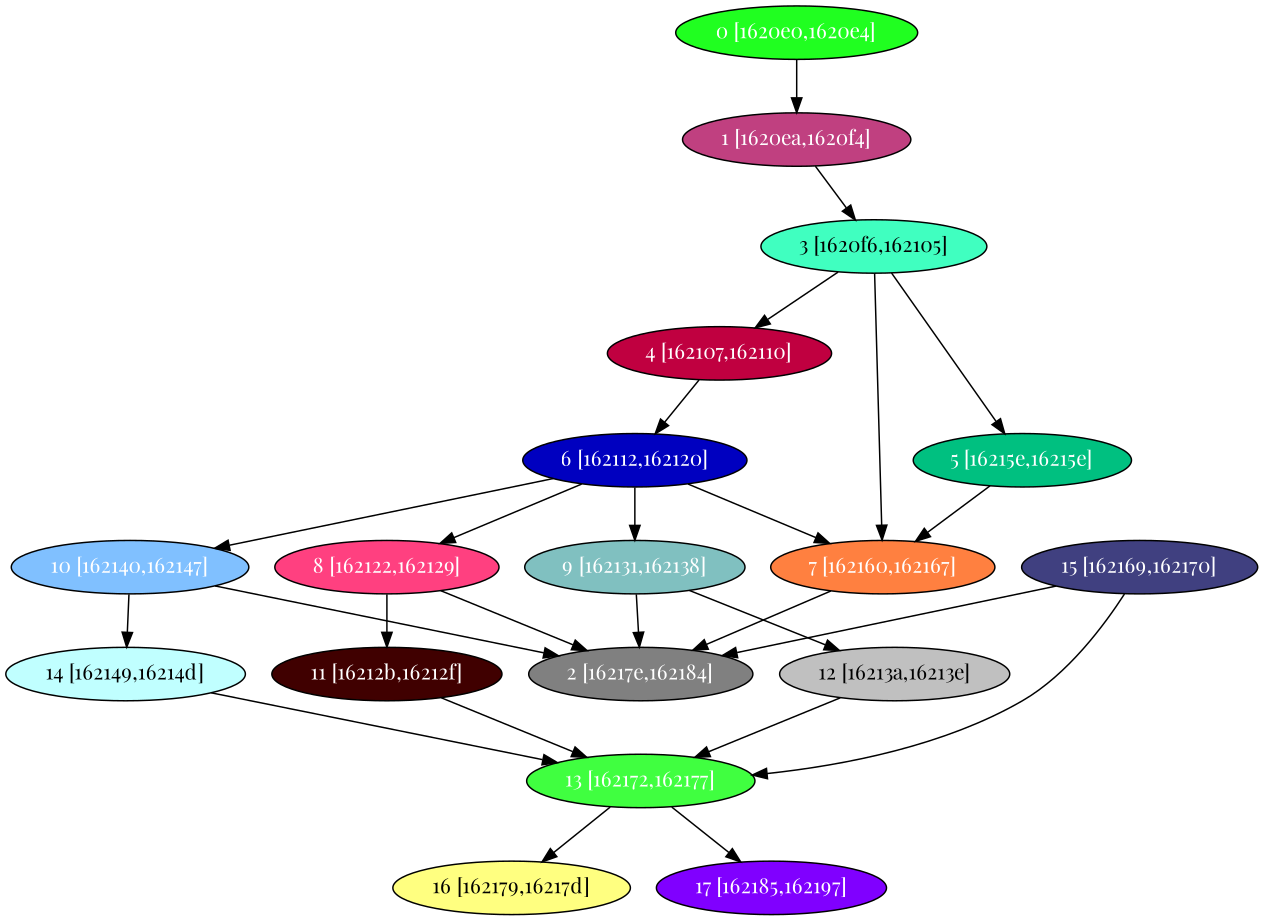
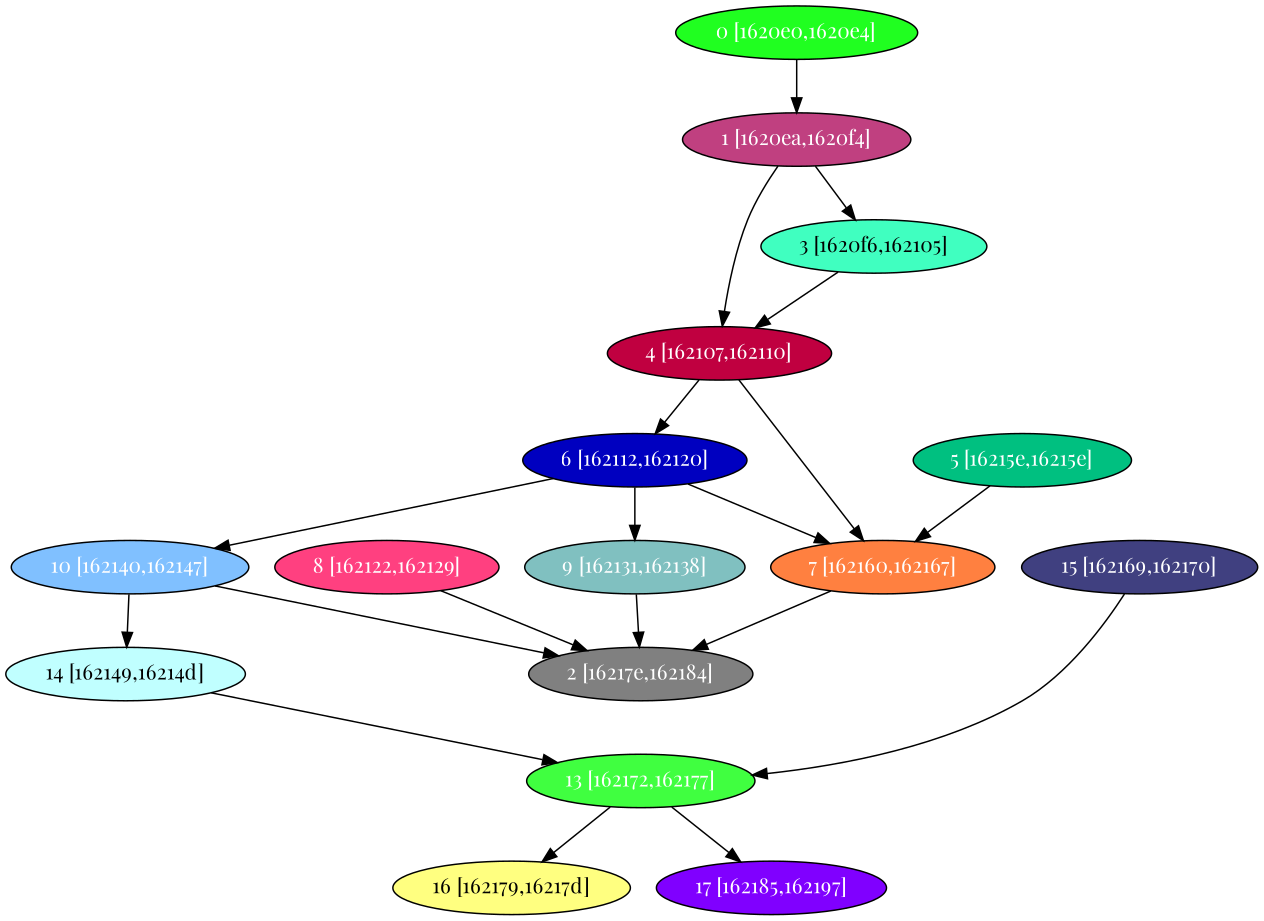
edge "1 [1620ea,1620f4]" -> "4 [162107,162110]": added
edge "3 [1620f6,162105]" -> "5 [16215e,16215e]": removed
edge "3 [1620f6,162105]" -> "7 [162160,162167]": now "4 [162107,162110]" -> "7 [162160,162167]"
edge "6 [162112,162120]" -> "8 [162122,162129]": removed
edge "15 [162169,162170]" -> "2 [16217e,162184]": removed
node "11 [16212b,16212f]": removed
node "12 [16213a,16213e]": removed
